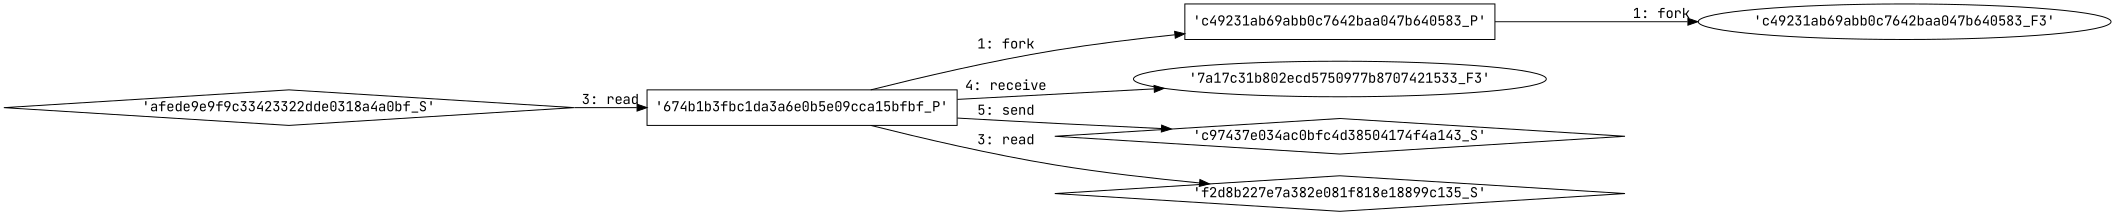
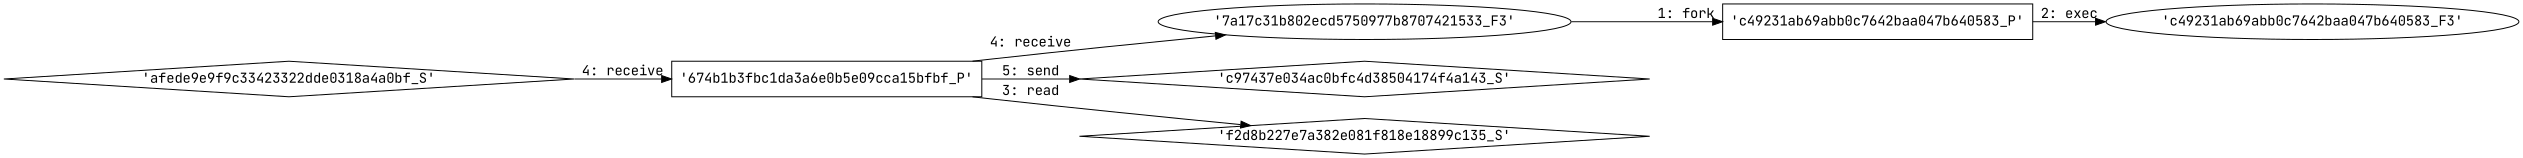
edge "'c49231ab69abb0c7642baa047b640583_P'" -> "'c49231ab69abb0c7642baa047b640583_F3'": label "1: fork" -> "2: exec"
edge "'674b1b3fbc1da3a6e0b5e09cca15bfbf_P'" -> "'c49231ab69abb0c7642baa047b640583_P'": now "'7a17c31b802ecd5750977b8707421533_F3'" -> "'c49231ab69abb0c7642baa047b640583_P'"
edge "'afede9e9f9c33423322dde0318a4a0bf_S'" -> "'674b1b3fbc1da3a6e0b5e09cca15bfbf_P'": label "3: read" -> "4: receive"
